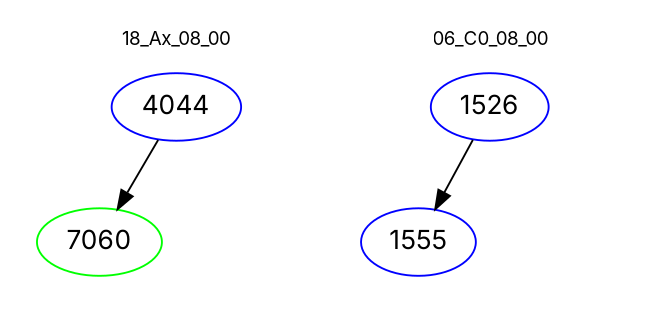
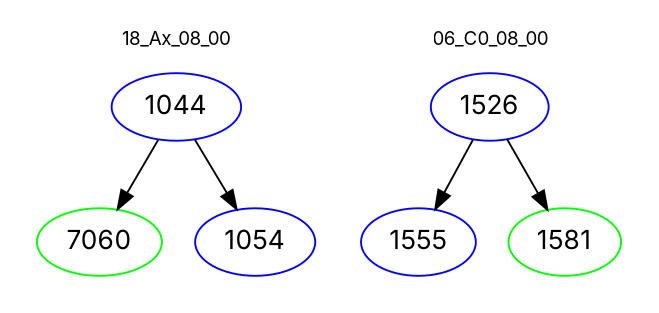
node "4044": label "4044" -> "1044"
node "1054": added
node "1581": added
